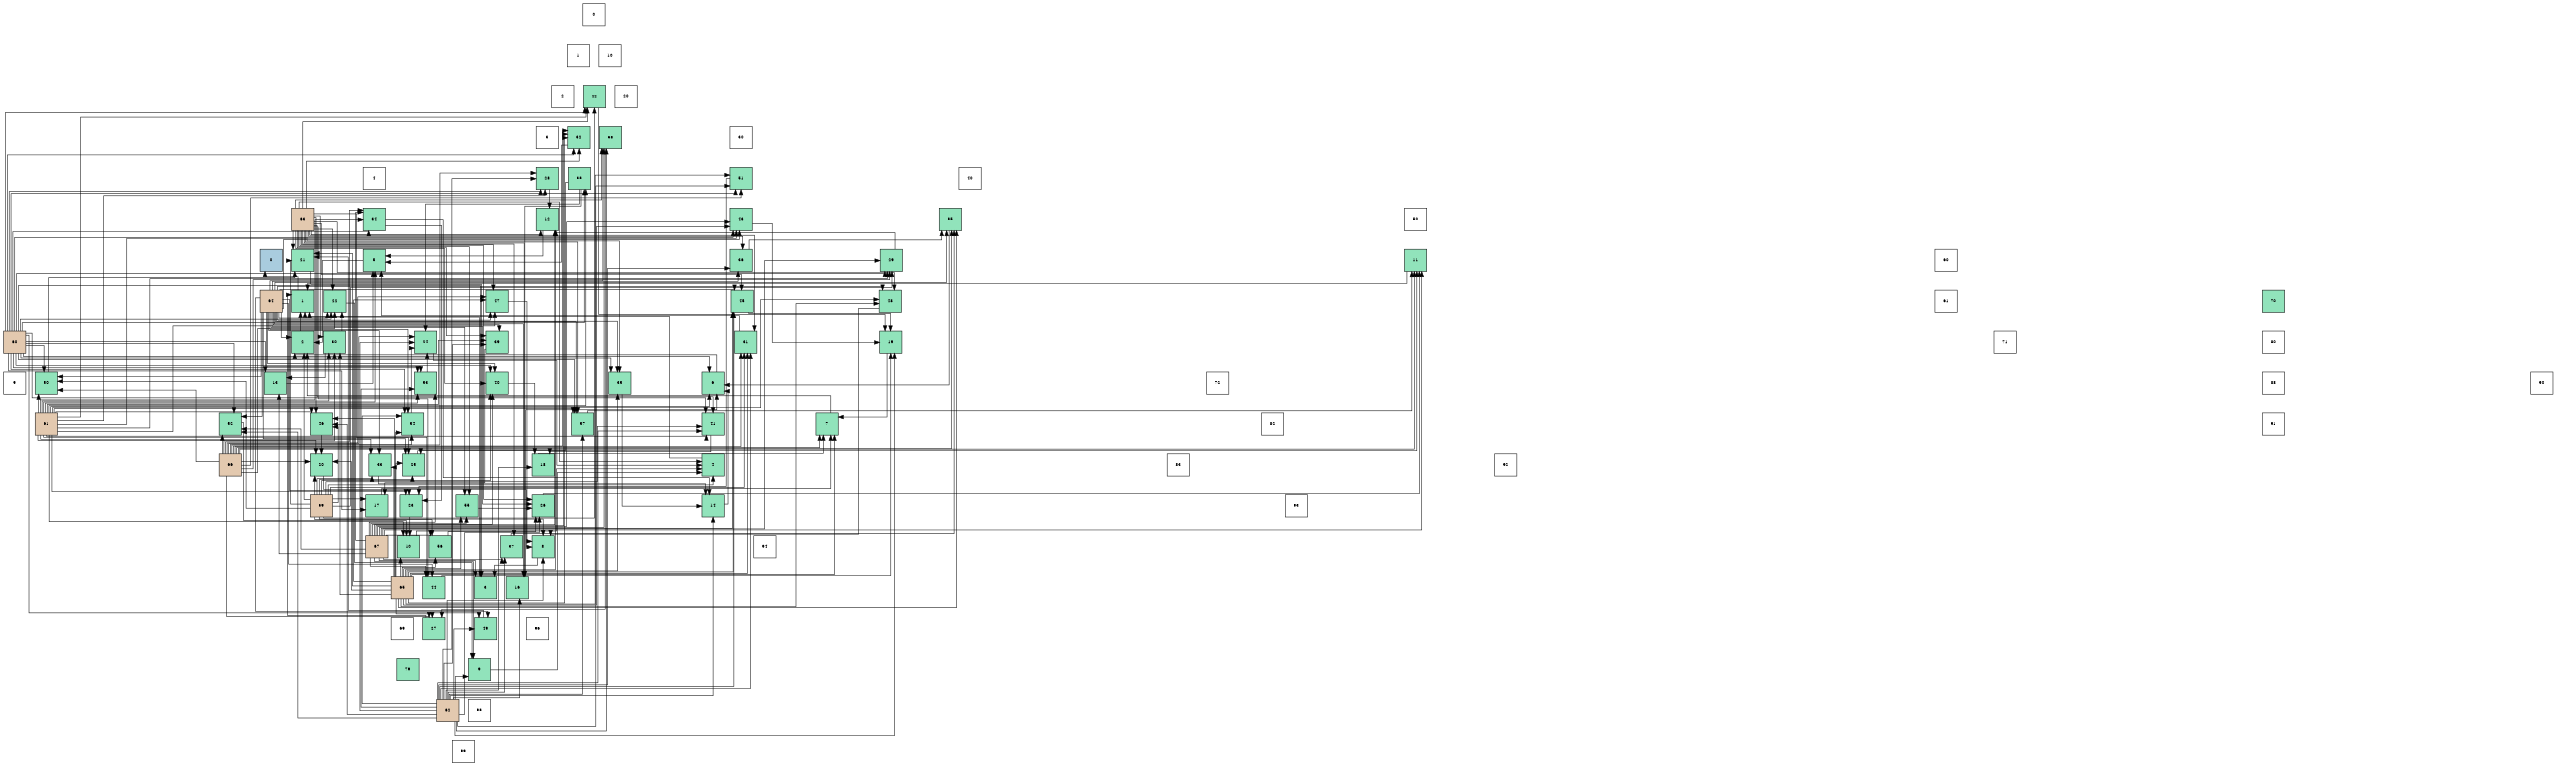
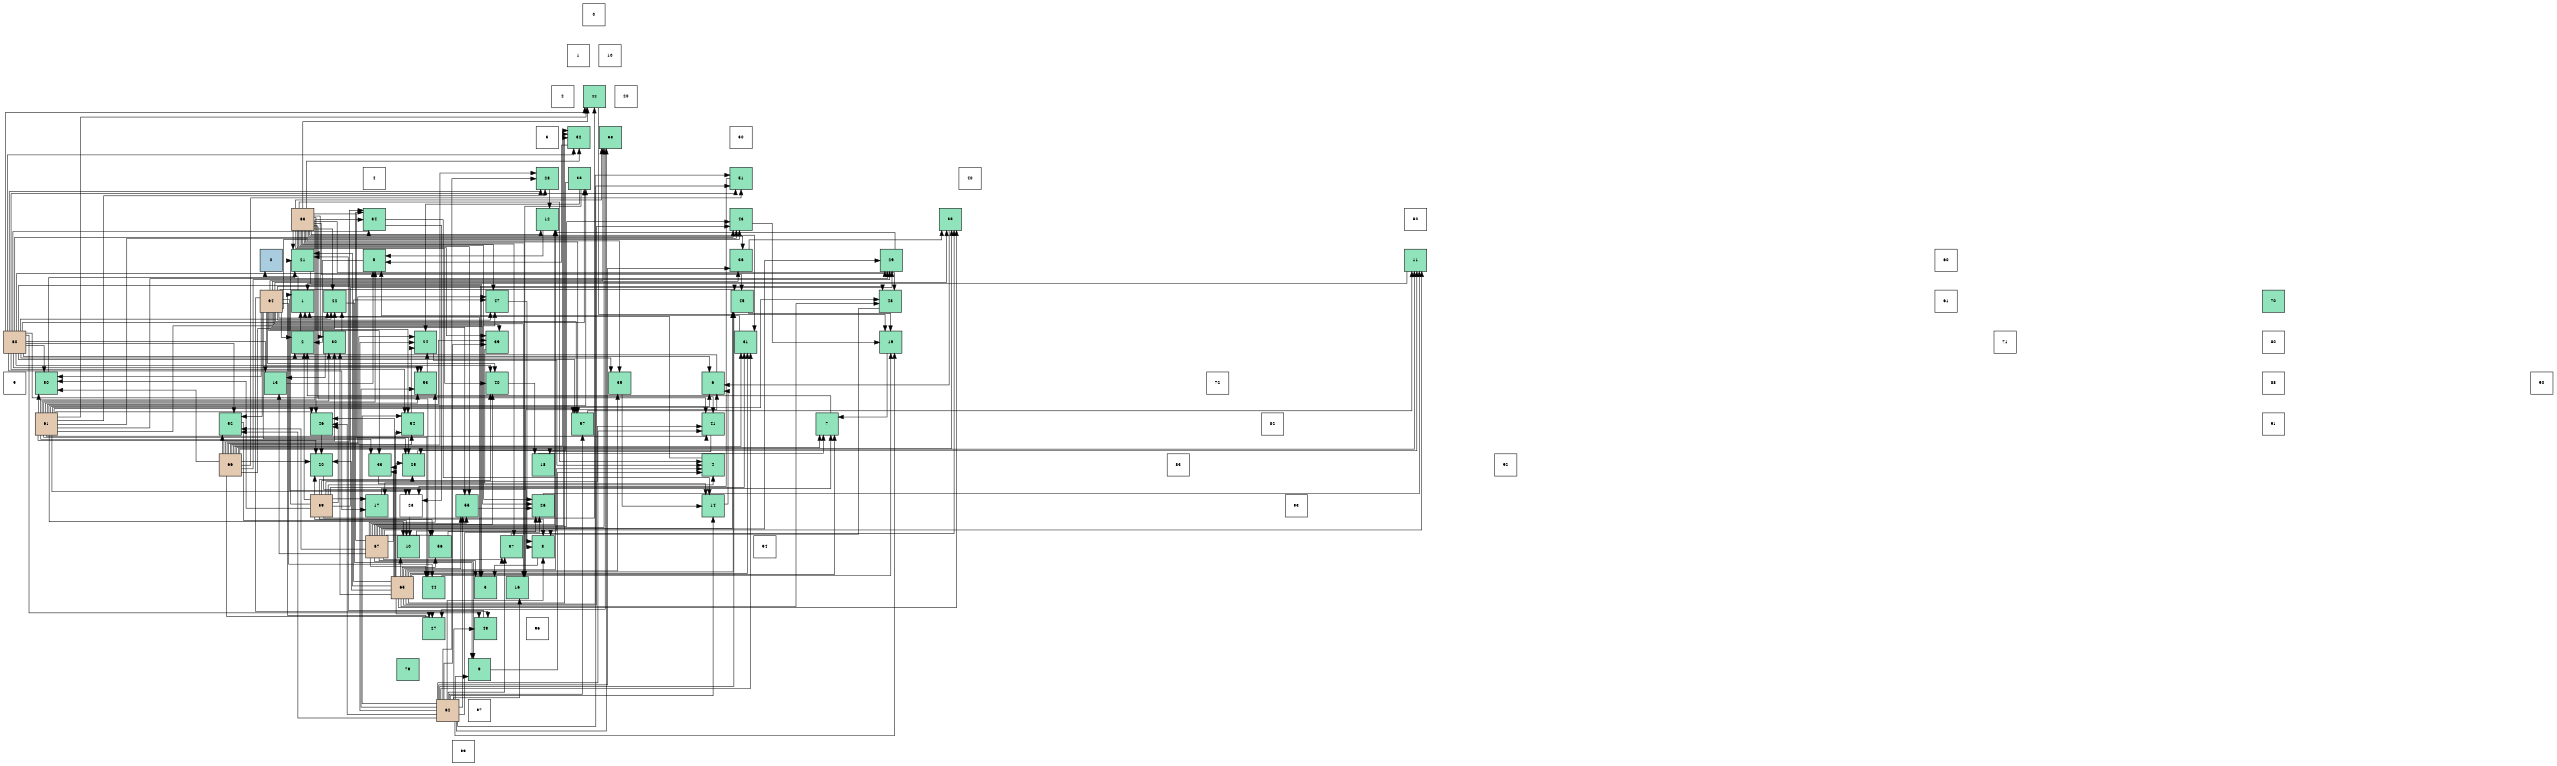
edge "64" -> "35": removed
edge "59" -> "33": now "67" -> "33"
node "23": fillcolor #91e3bb -> #ffffff
edge "62" -> "18": now "62" -> "55"
node "69": removed
node "98": label "98" -> "97"
